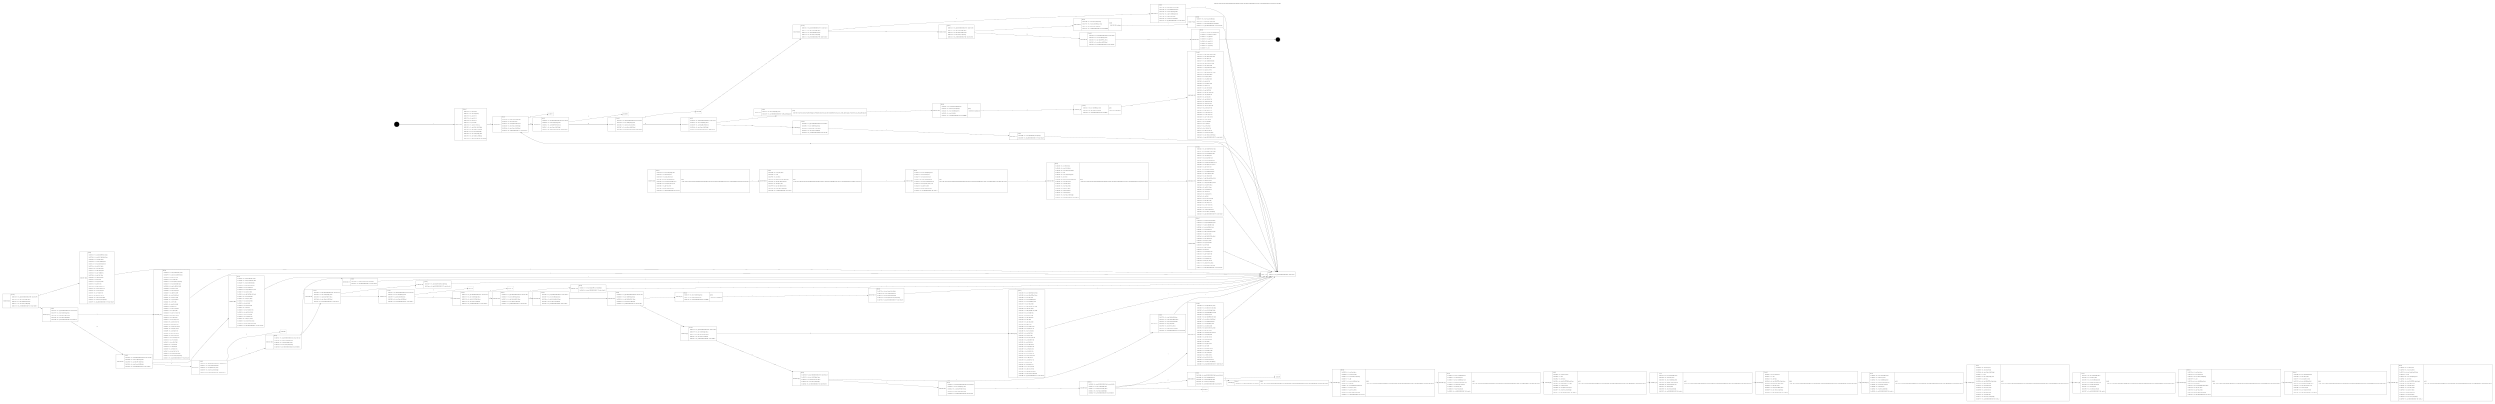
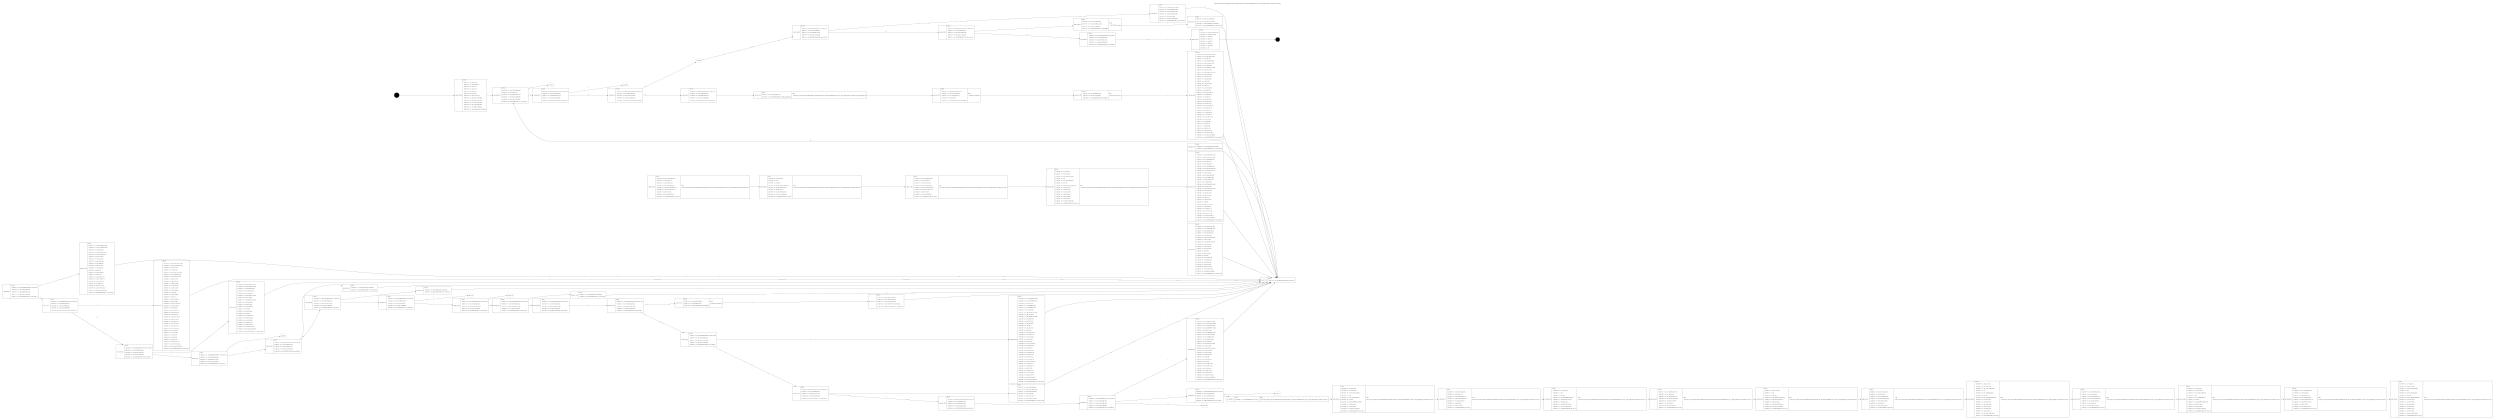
node "0x4024f6 [22]": removed
